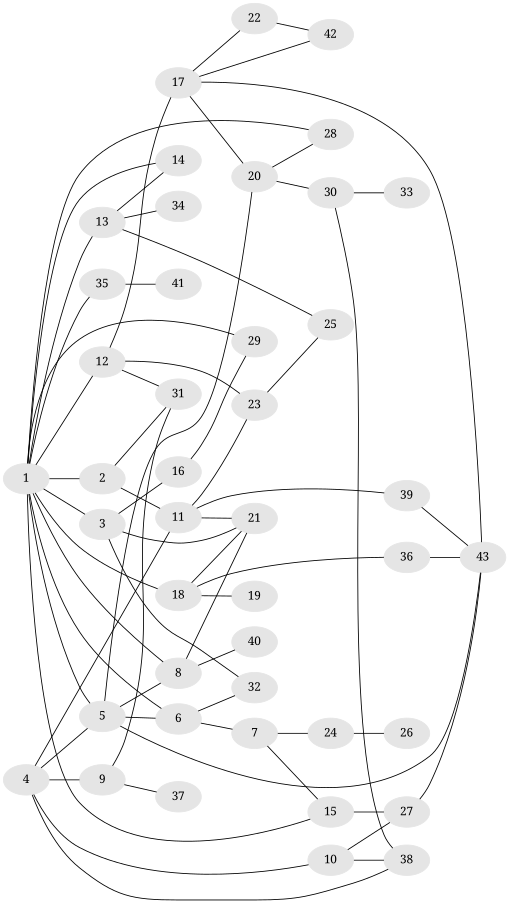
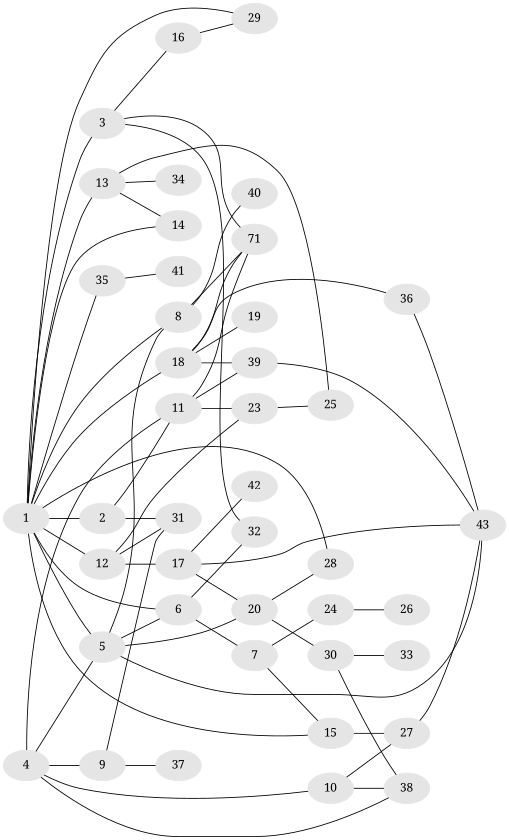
node "22": removed
edge "18" -- "39": added
node "21": label "21" -> "71"
